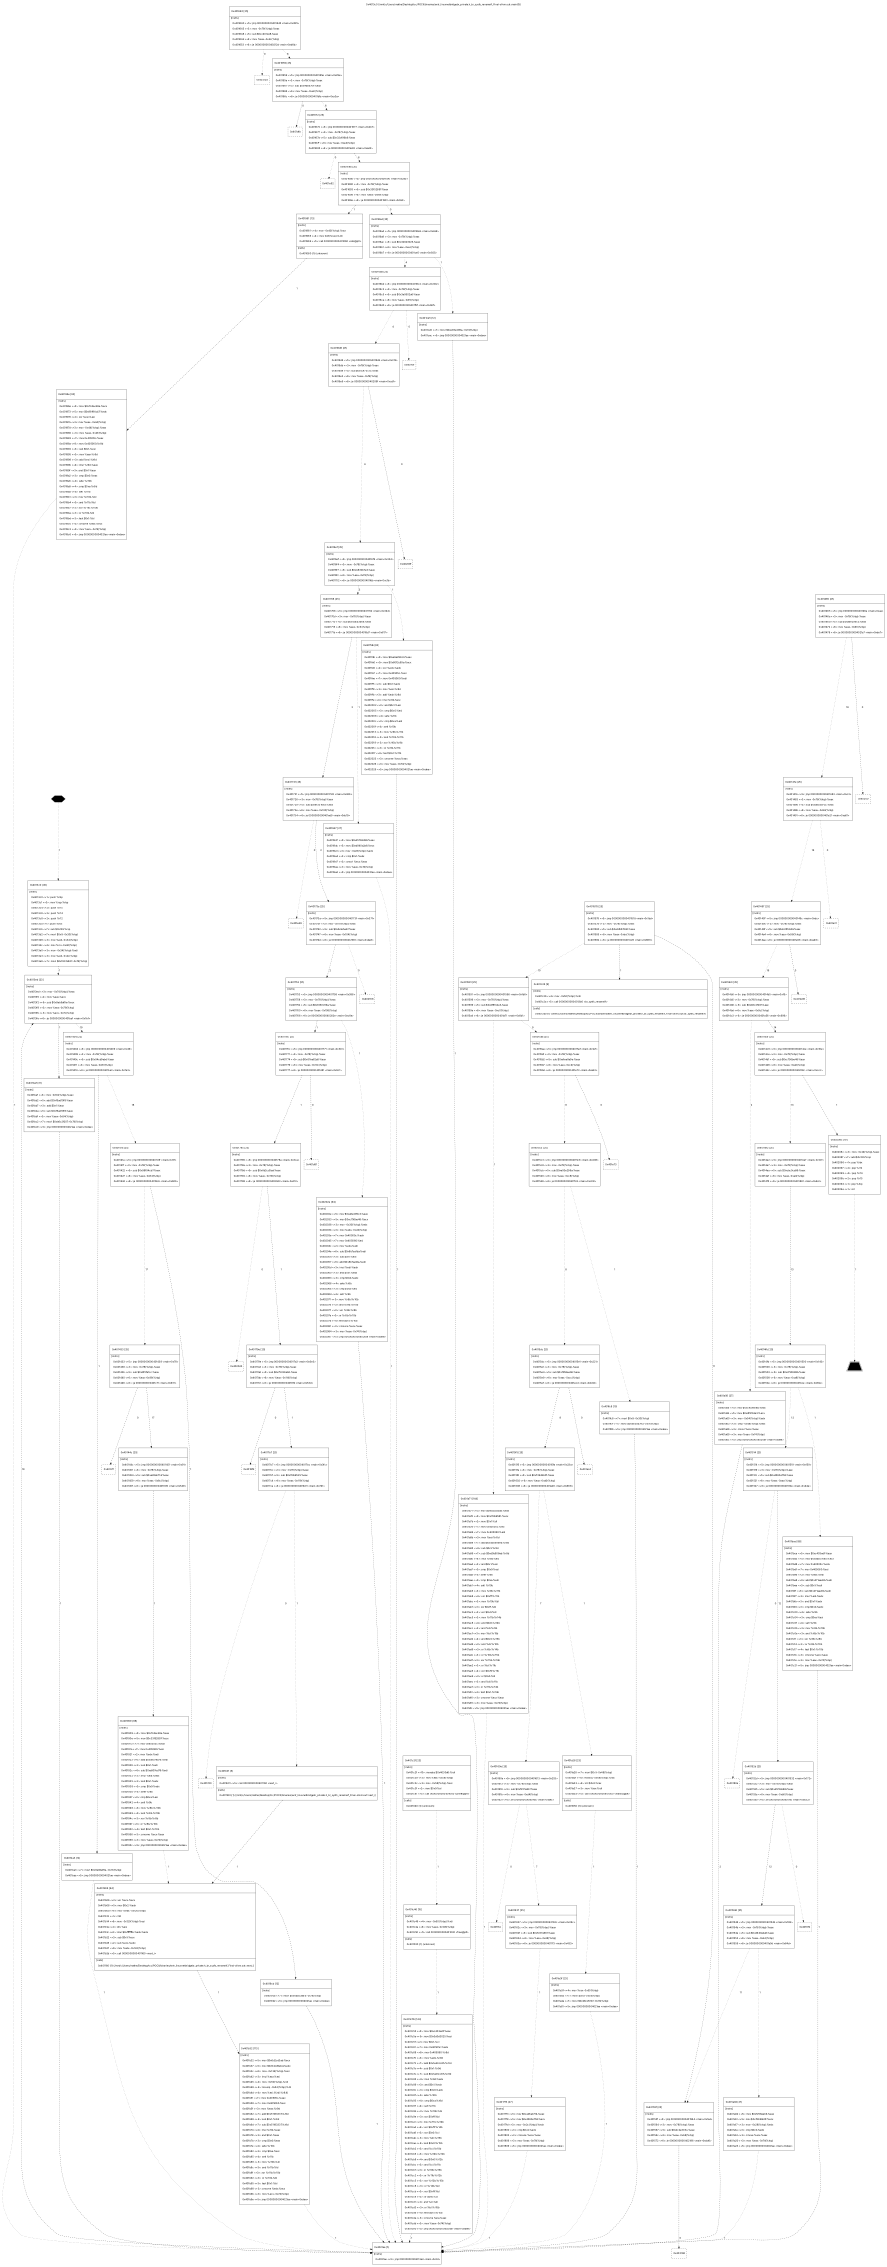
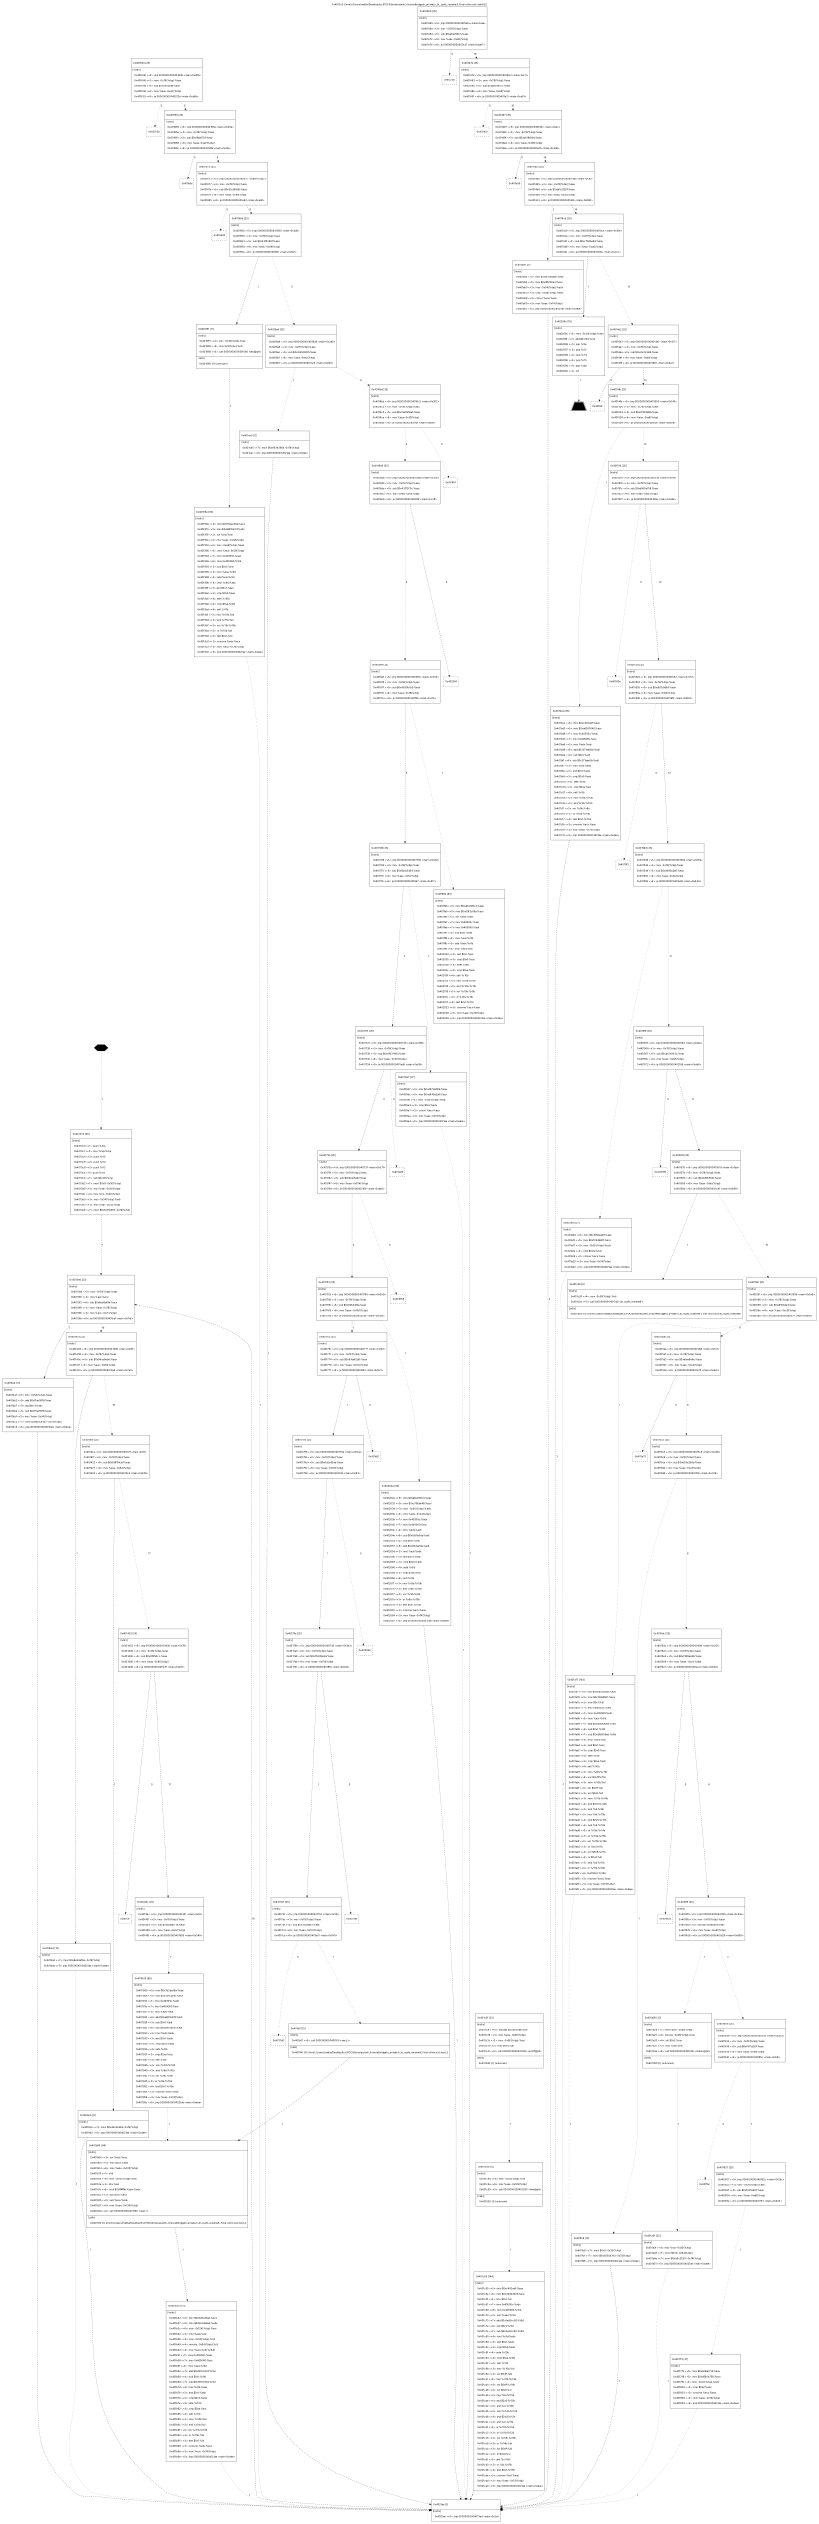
node "0x401861": added
edge "0x401578 [25]" -> "0x40155f [25]": reversed
